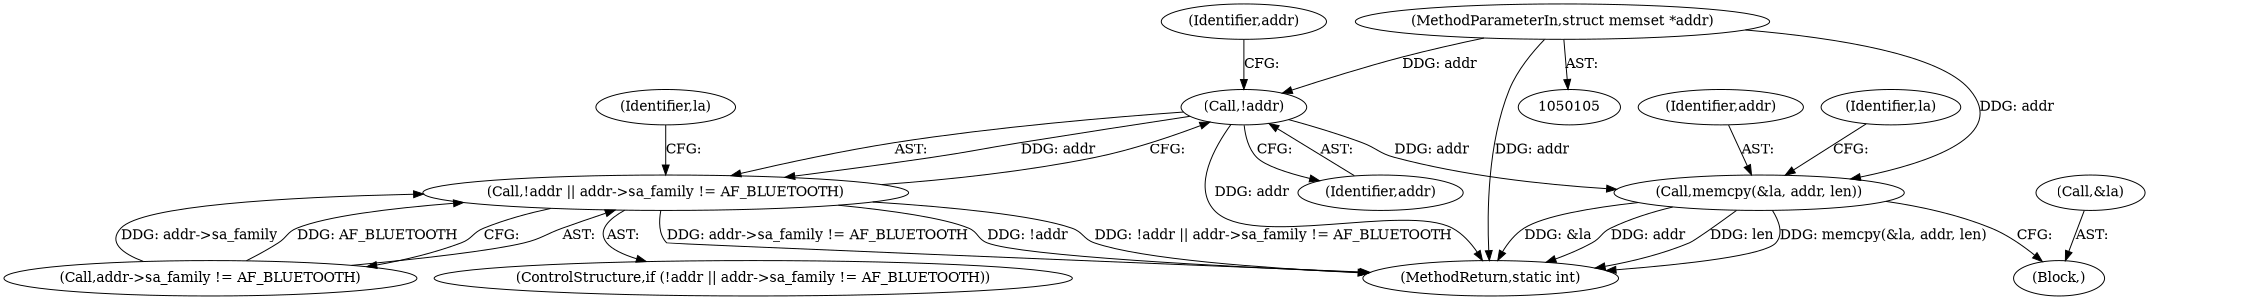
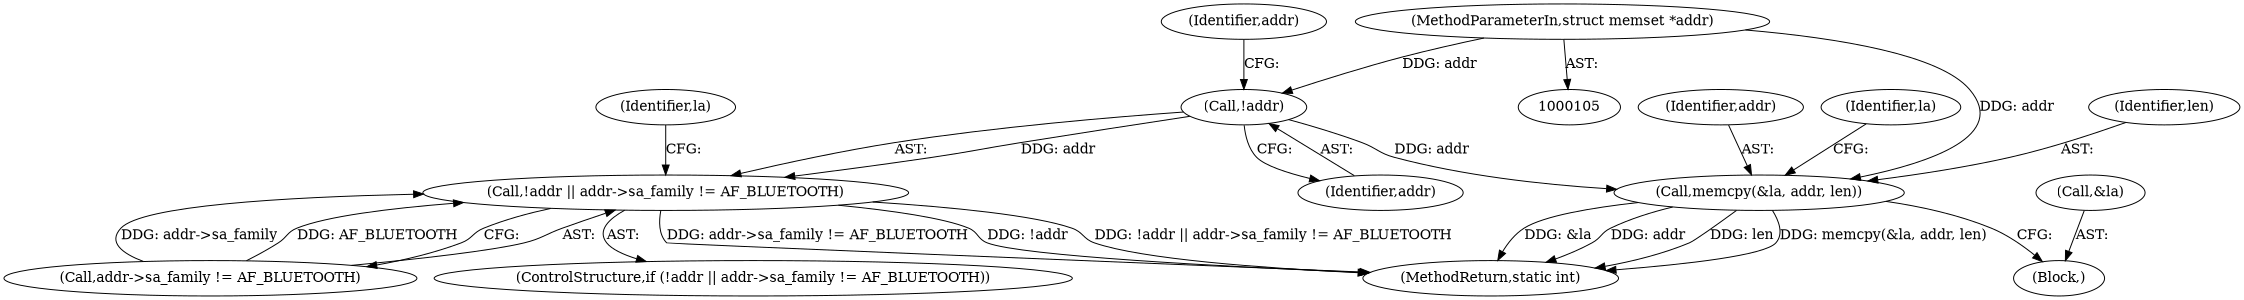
node "1050105": label "1050105" -> "1000105"
node "(Identifier,len)": added
edge "(MethodParameterIn,struct memset *addr)" -> "(MethodReturn,static int)": removed, label "DDG: addr"
edge "(Call,!addr || addr->sa_family != AF_BLUETOOTH)" -> "(Call,!addr)": removed, label "CFG:"
edge "(Call,!addr)" -> "(MethodReturn,static int)": removed, label "DDG: addr"
